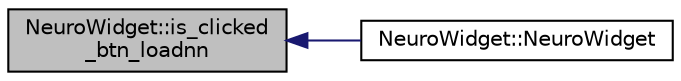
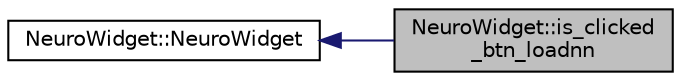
edge "NeuroWidget::NeuroWidget" -> "NeuroWidget::is_clicked _btn_loadnn": reversed
